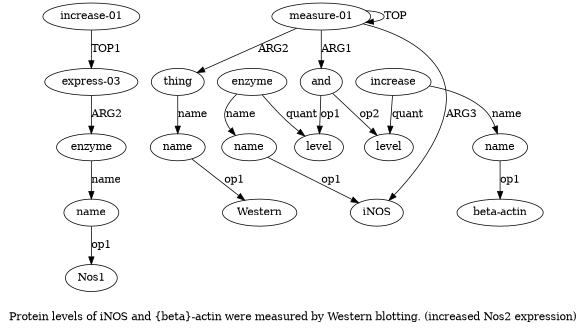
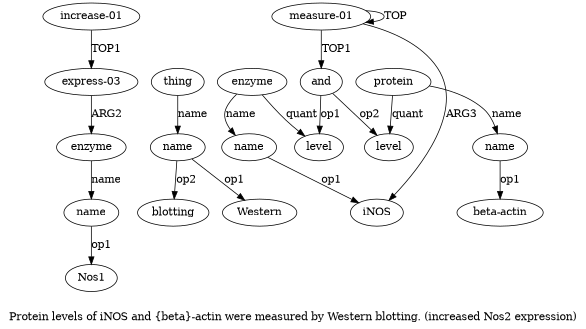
edge "measure-01" -> "thing": removed, label "ARG2"
edge "measure-01" -> "and": label "ARG1" -> "TOP1"
node "increase": label "increase" -> "protein"
node "blotting": added
